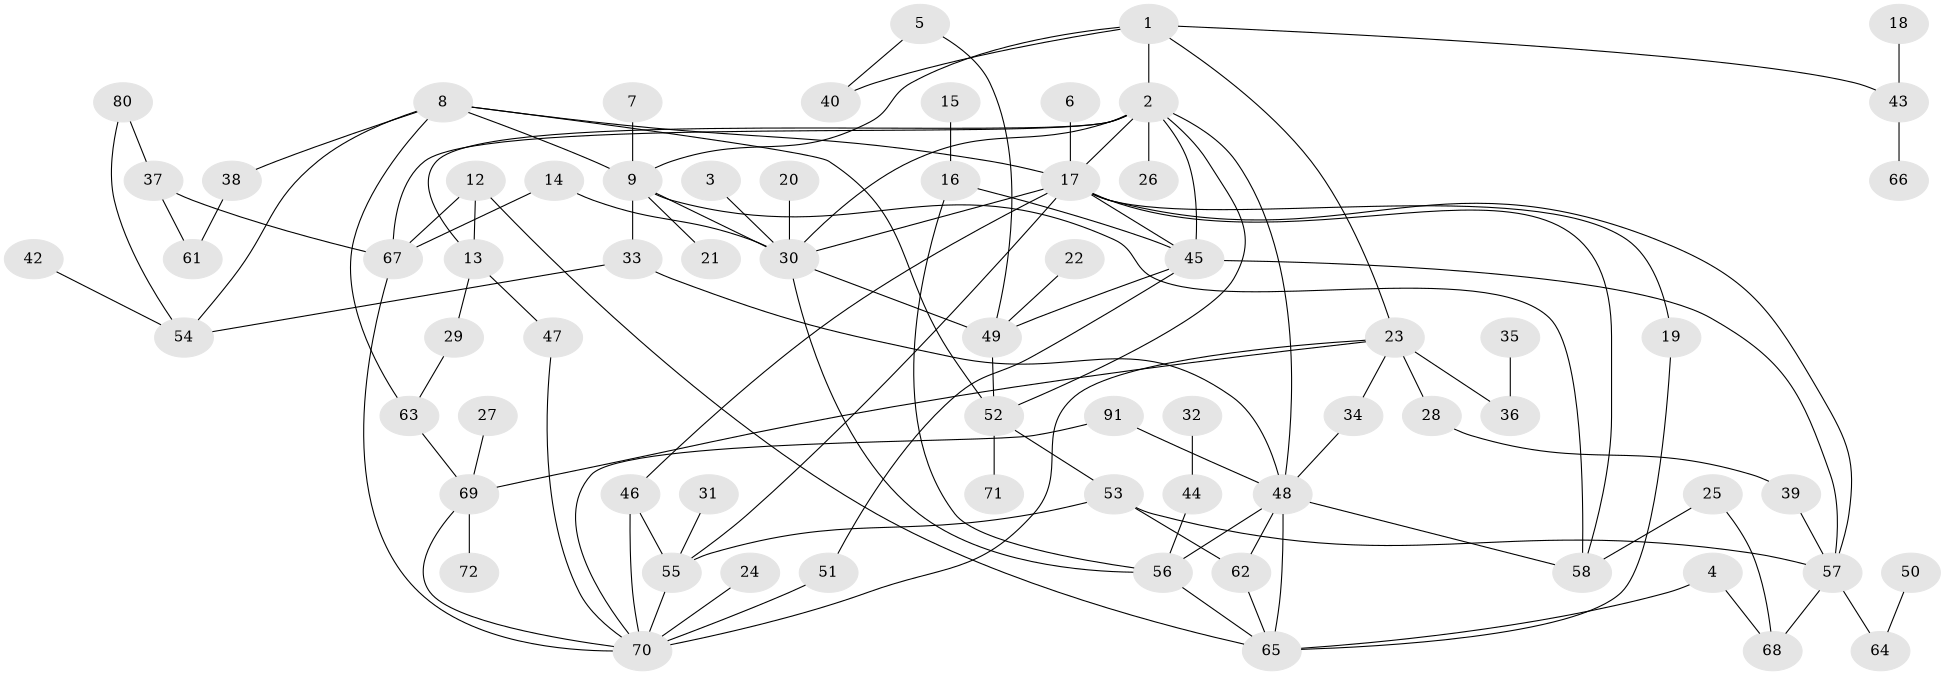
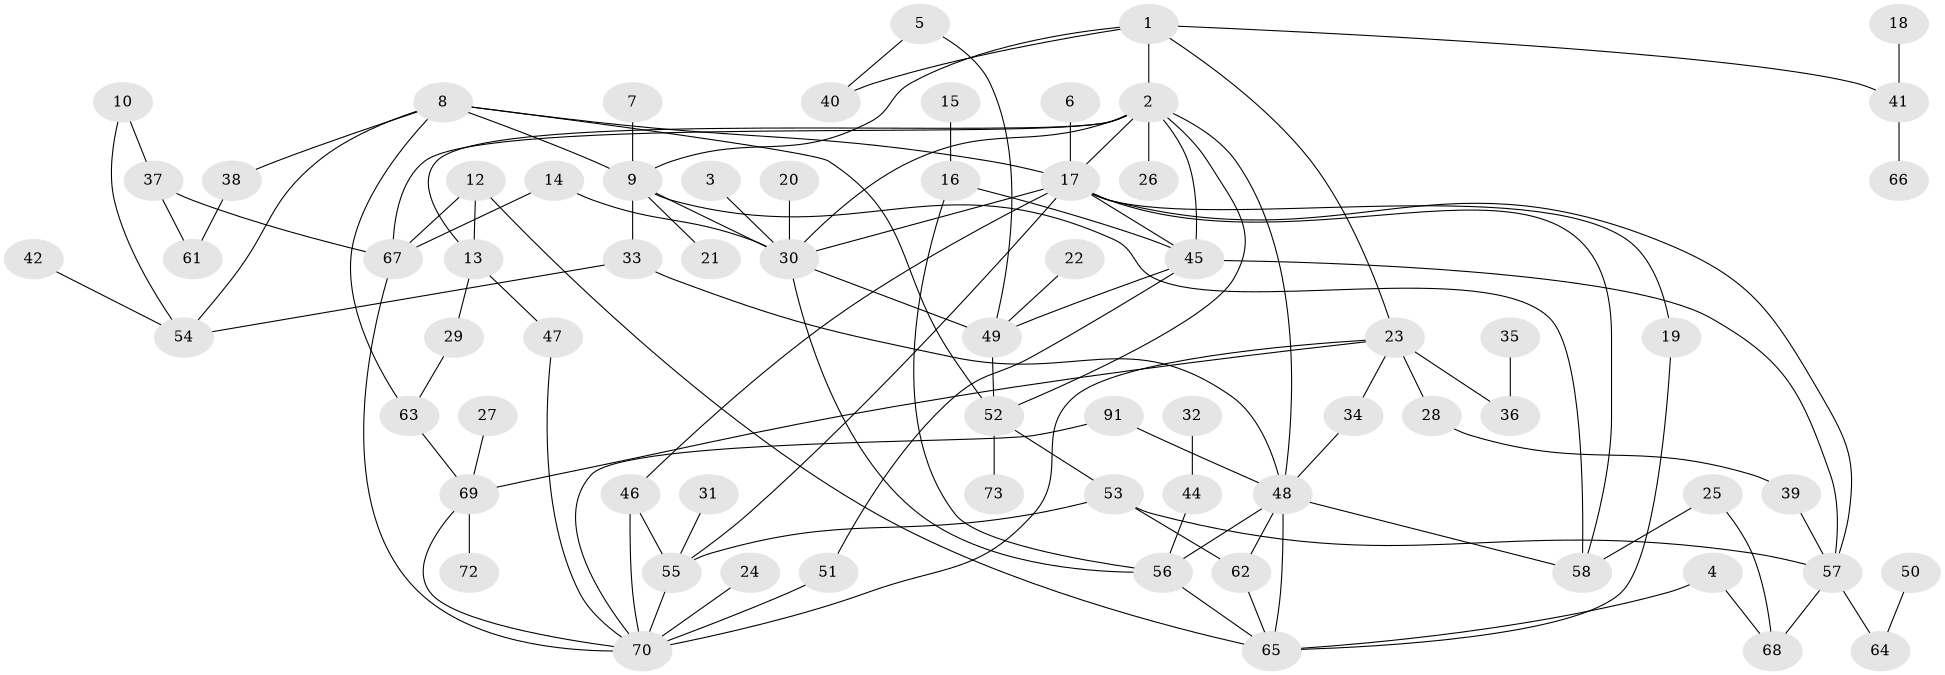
node "80": label "80" -> "10"
node "43": label "43" -> "41"
node "71": label "71" -> "73"
